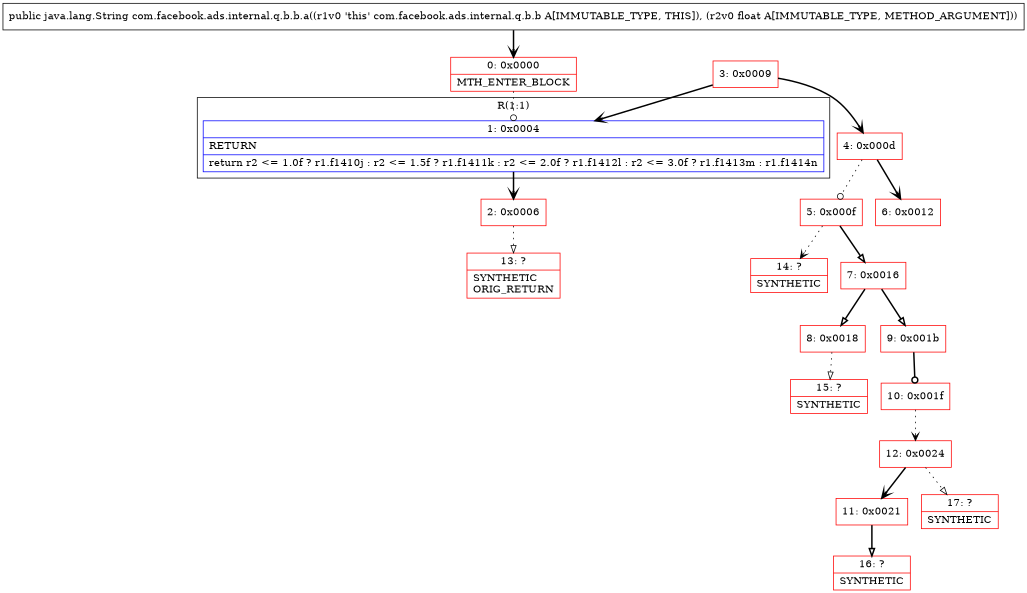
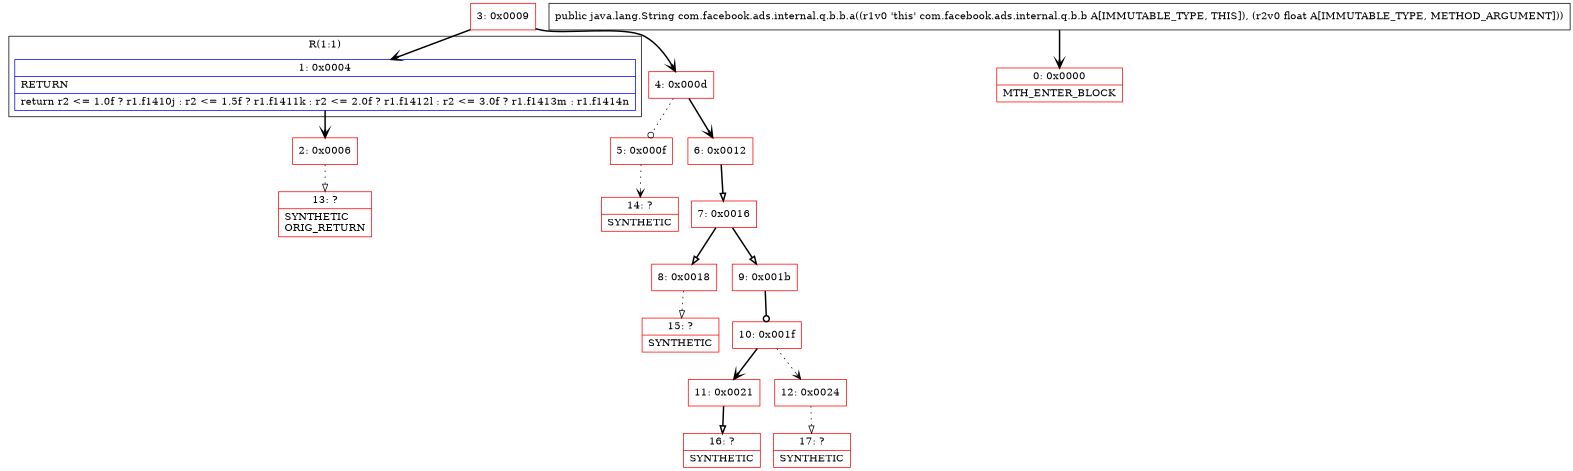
edge "0: 0x0000" -> "1: 0x0004": removed
edge "5: 0x000f" -> "7: 0x0016": now "6: 0x0012" -> "7: 0x0016"
edge "12: 0x0024" -> "11: 0x0021": now "10: 0x001f" -> "11: 0x0021"
